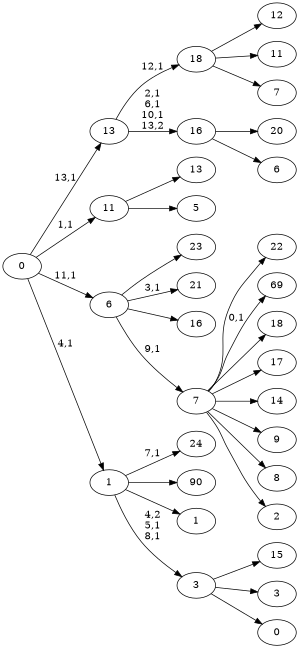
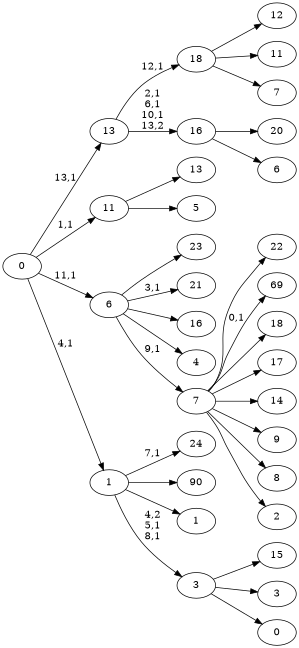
node "4": added
